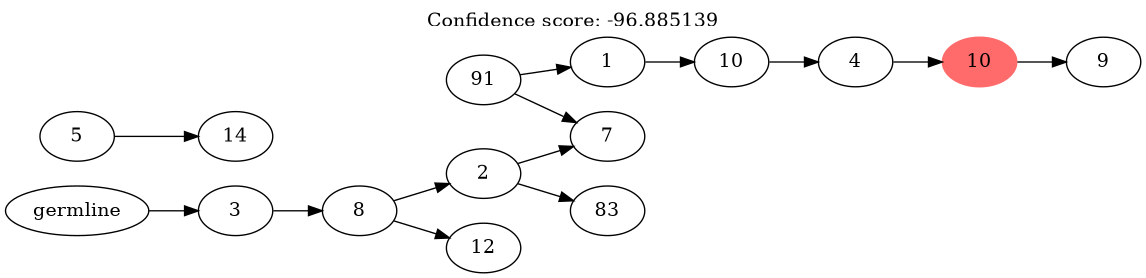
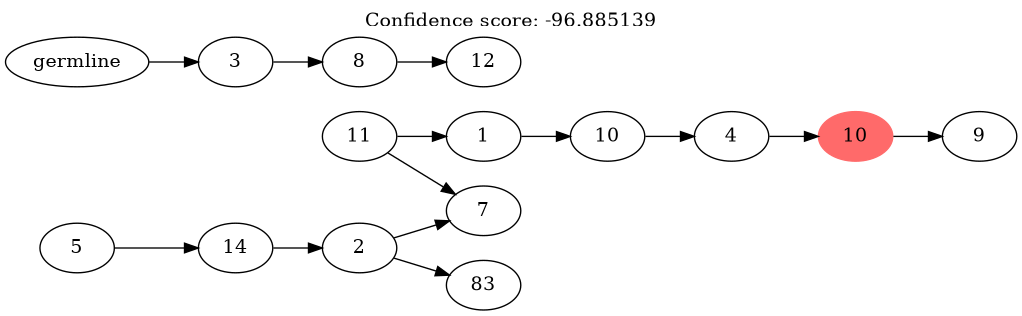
node "91": label "91" -> "11"
edge "8" -> "2": now "14" -> "2"
